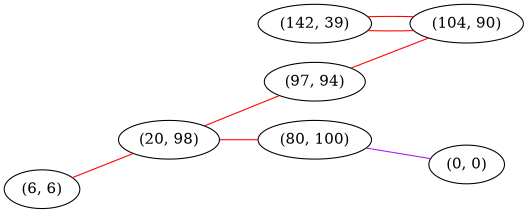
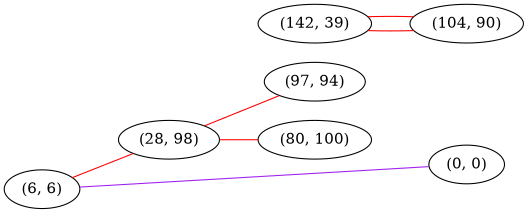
edge "(104, 90)" -- "(97, 94)": removed
node "(20, 98)": label "(20, 98)" -> "(28, 98)"
edge "(80, 100)" -- "(0, 0)": now "(6, 6)" -- "(0, 0)"
